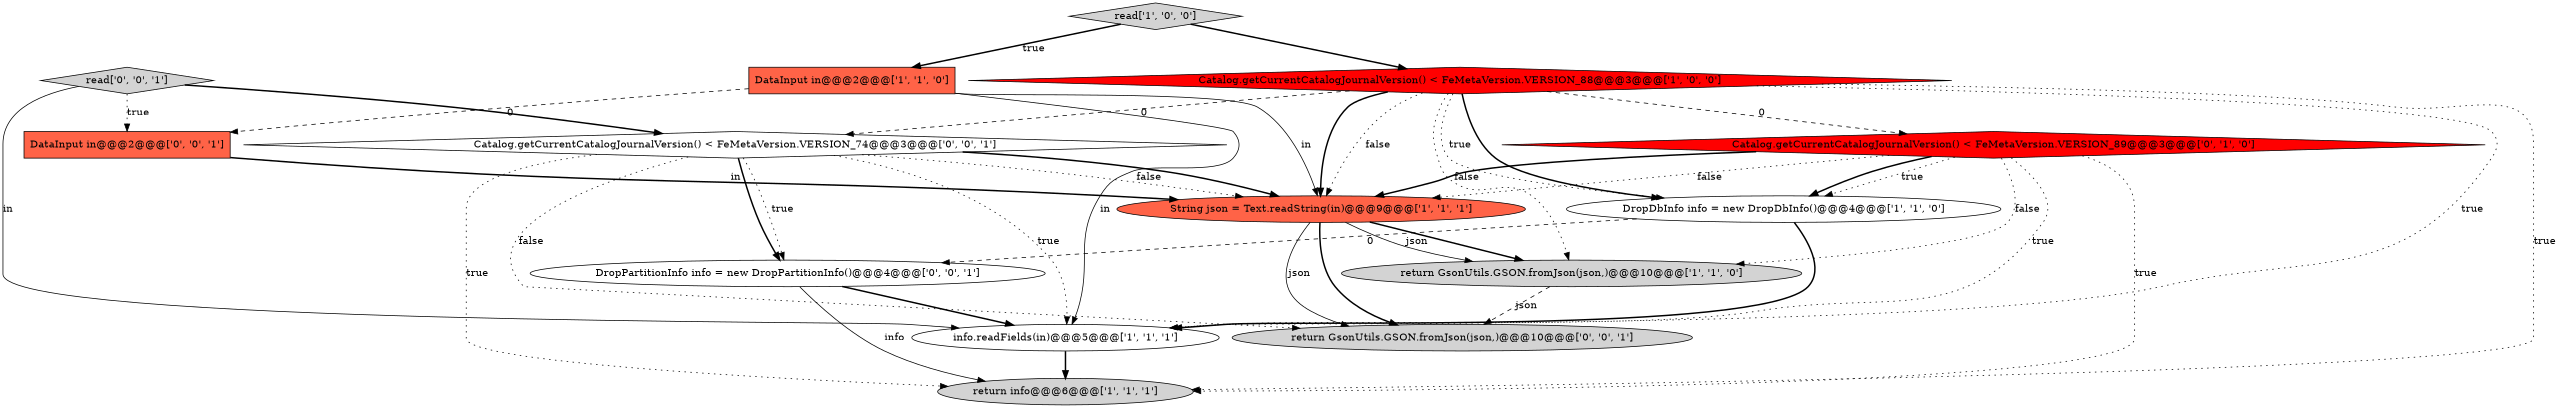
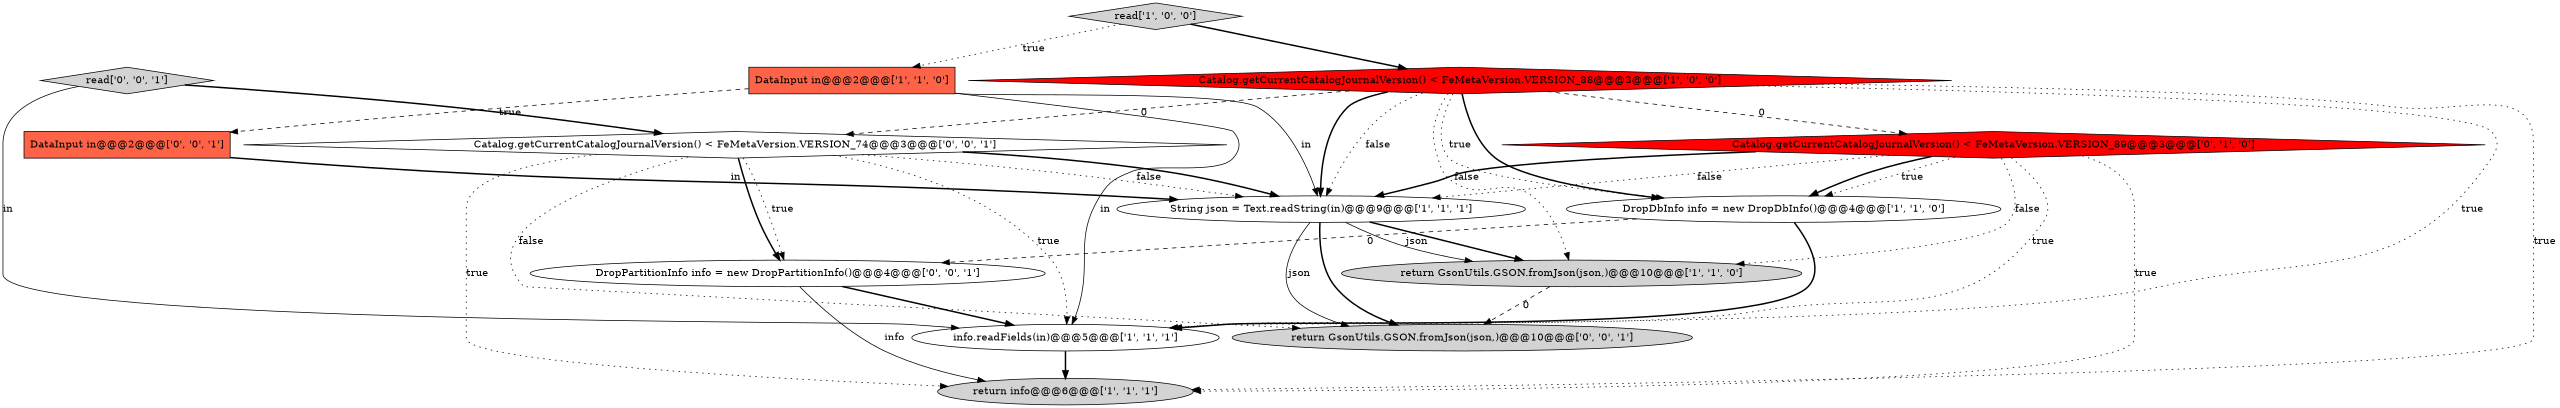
edge "read['1', '0', '0']" -> "DataInput in@@@2@@@['1', '1', '0']": style bold -> dotted
edge "read['0', '0', '1']" -> "DataInput in@@@2@@@['0', '0', '1']": removed, label "true"
edge "DataInput in@@@2@@@['1', '1', '0']" -> "DataInput in@@@2@@@['0', '0', '1']": label "0" -> "true"
node "String json = Text.readString(in)@@@9@@@['1', '1', '1']": fillcolor tomato -> white
edge "return GsonUtils.GSON.fromJson(json,)@@@10@@@['1', '1', '0']" -> "return GsonUtils.GSON.fromJson(json,)@@@10@@@['0', '0', '1']": label "json" -> "0"
